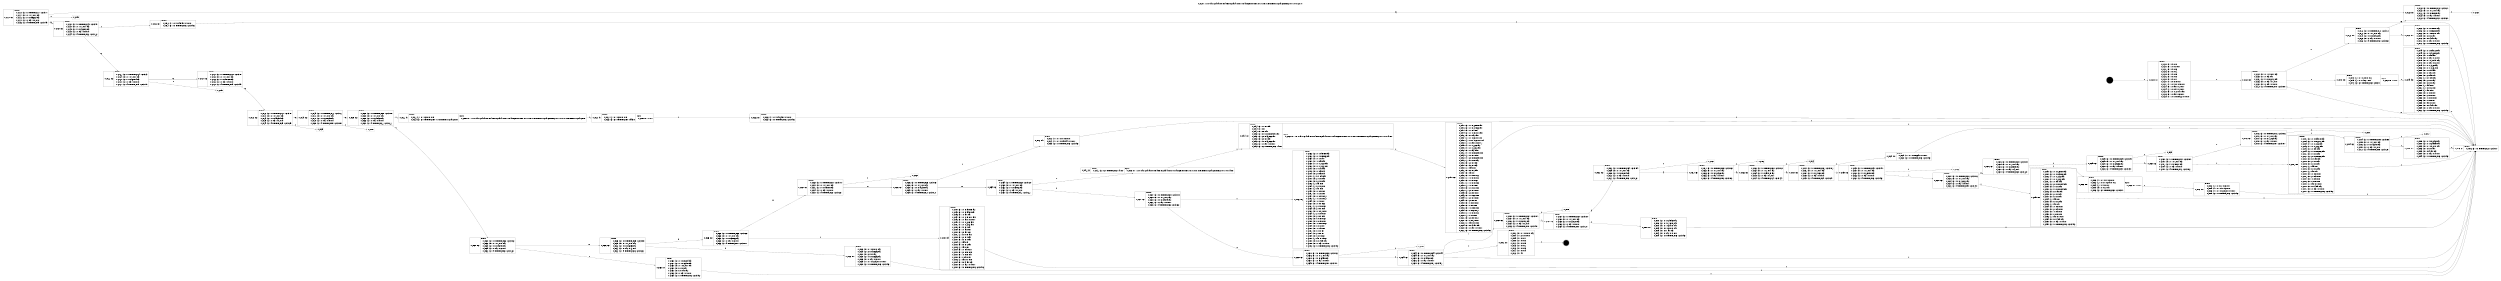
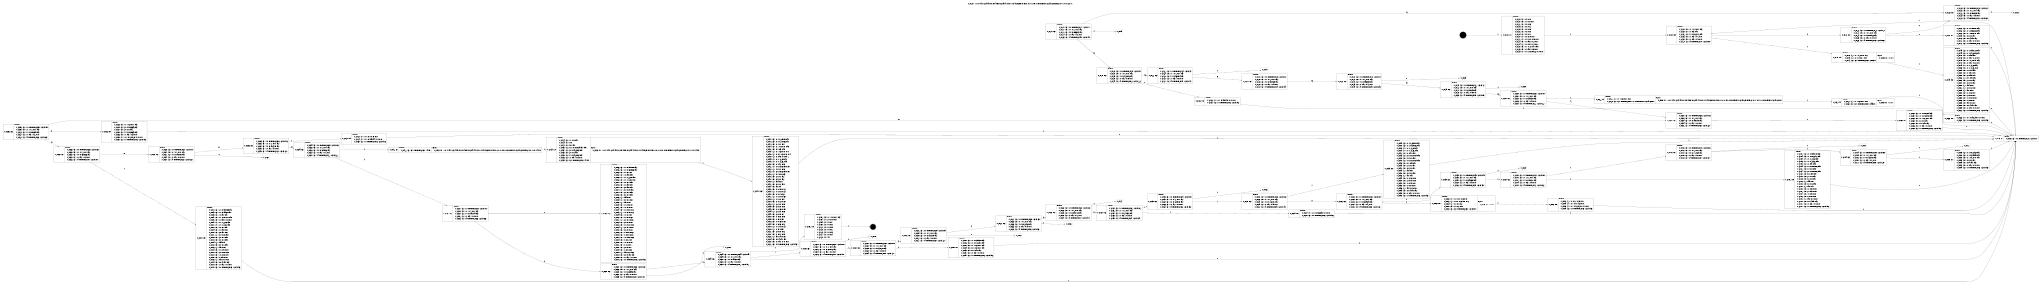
edge "0x401521 [25]" -> "0x40153a [25]": reversed
